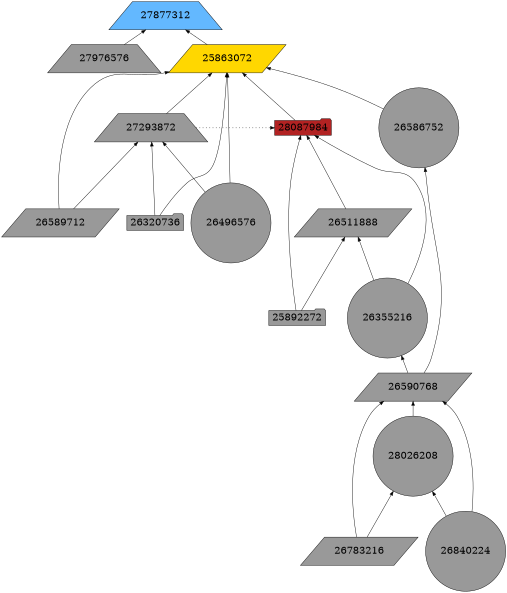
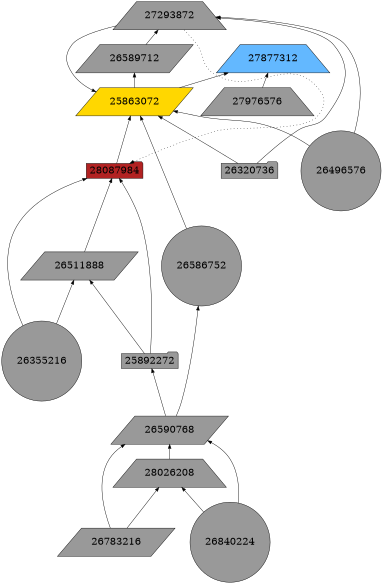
edge "26589712" -> "25863072": reversed
edge "26590768" -> "26355216": now "26590768" -> "25892272"
node "28026208": shape circle -> trapezium
